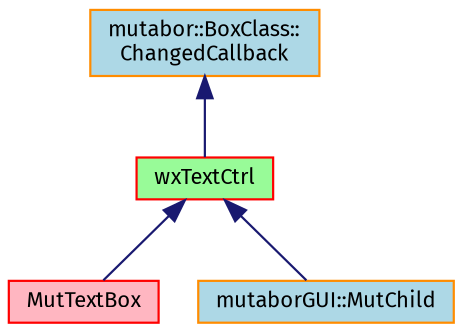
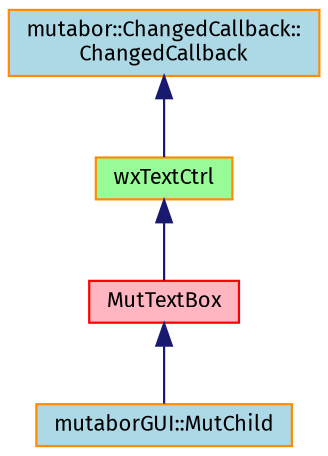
node "mutabor::BoxClass:: ChangedCallback": label "mutabor::BoxClass:: ChangedCallback" -> "mutabor::ChangedCallback:: ChangedCallback"
node "wxTextCtrl": color red -> darkorange
edge "mutaborGUI::MutChild" -> "wxTextCtrl": now "mutaborGUI::MutChild" -> "MutTextBox"
